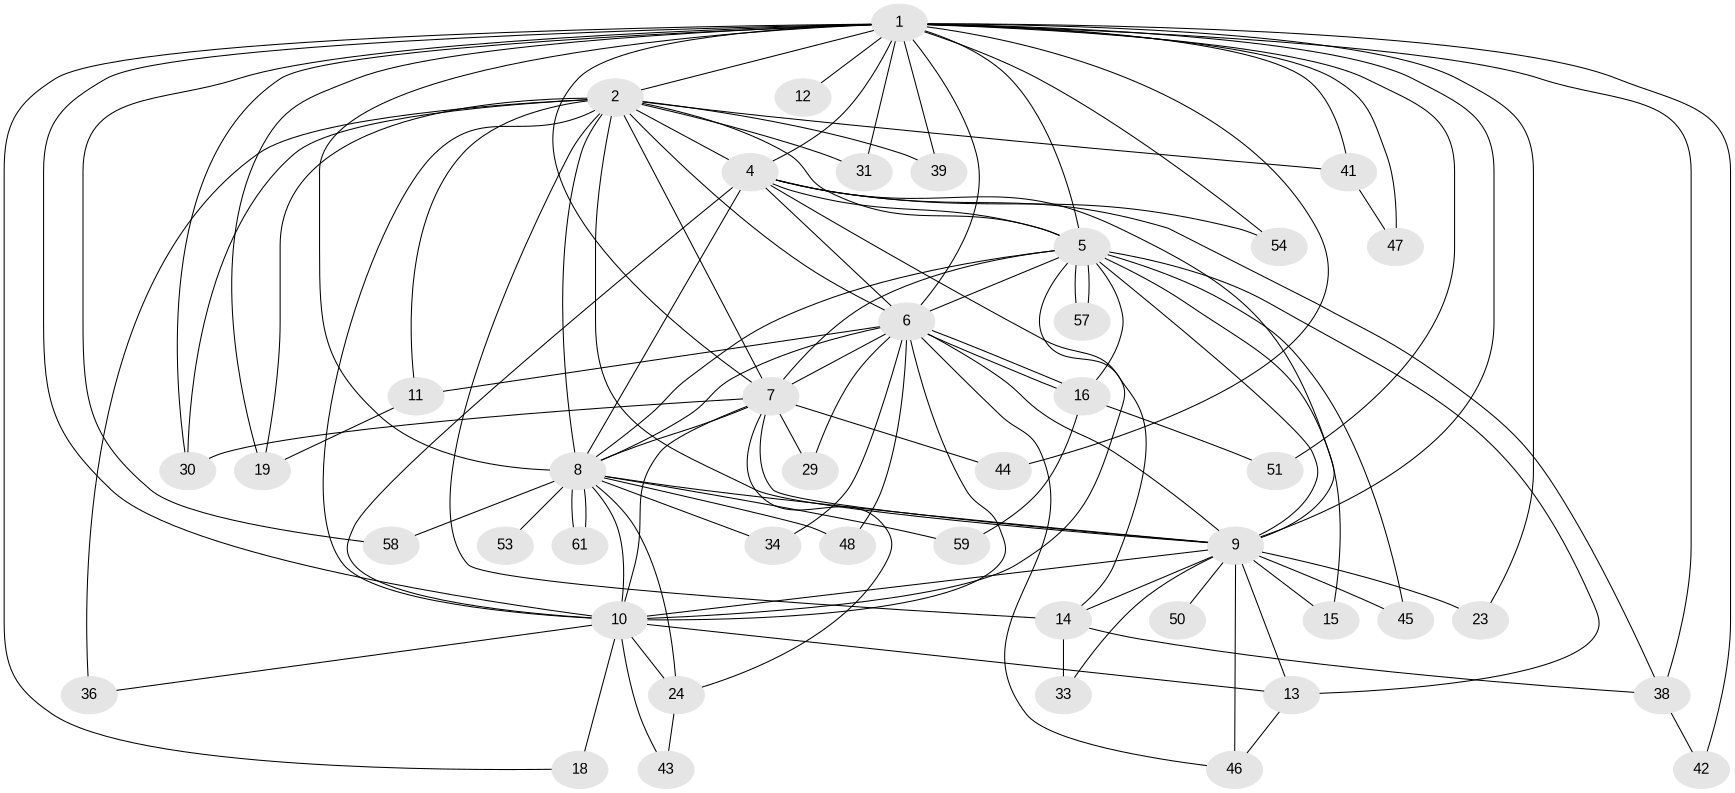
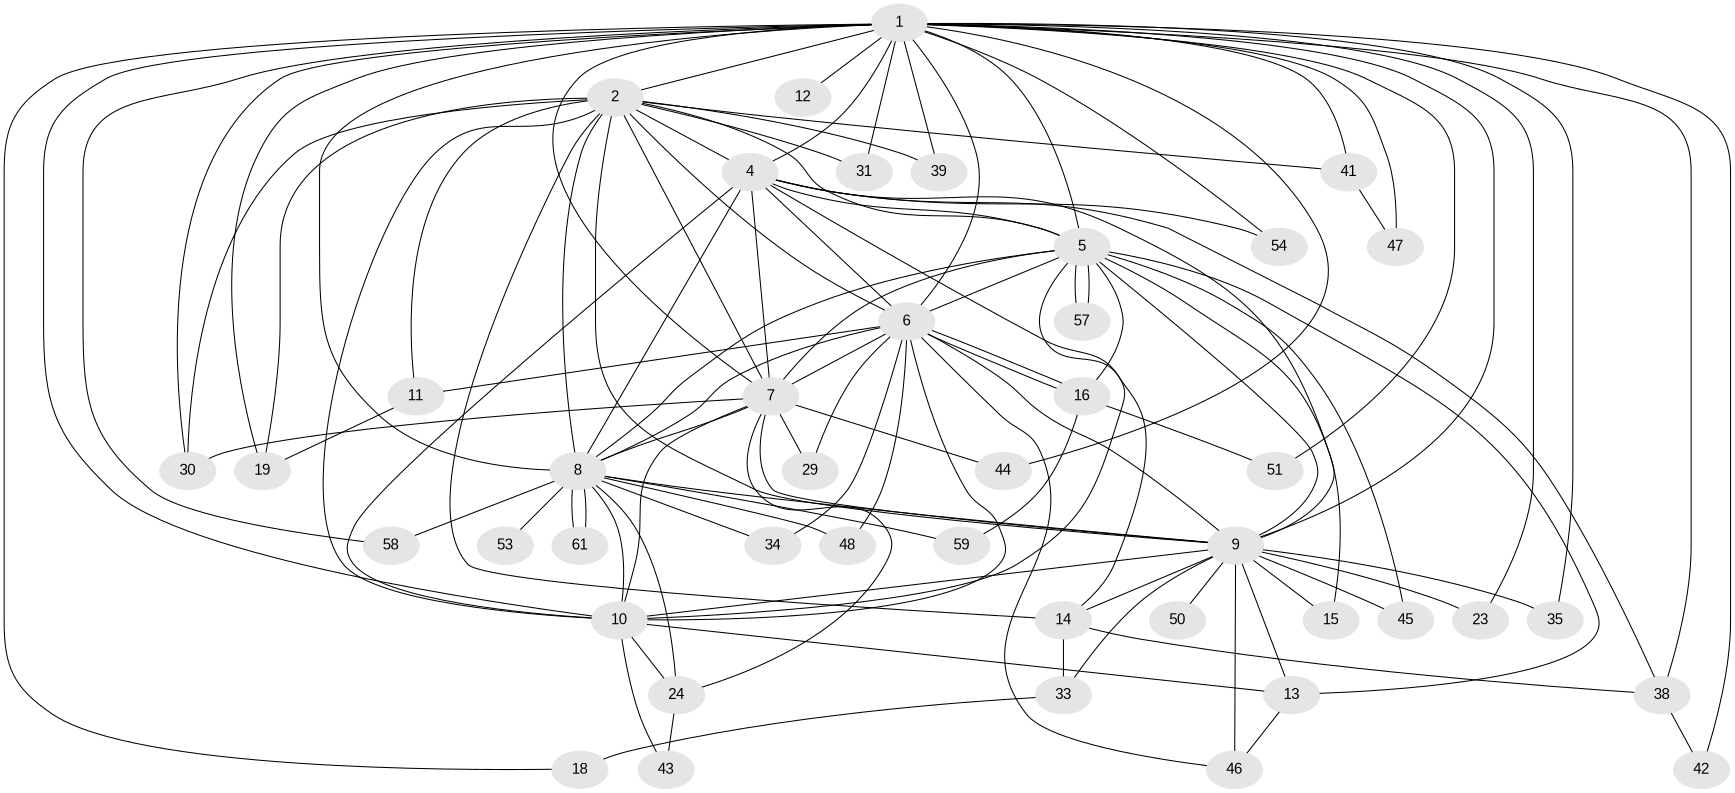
edge "4" -- "7": added
node "35": added
node "36": removed
edge "10" -- "18": now "33" -- "18"
